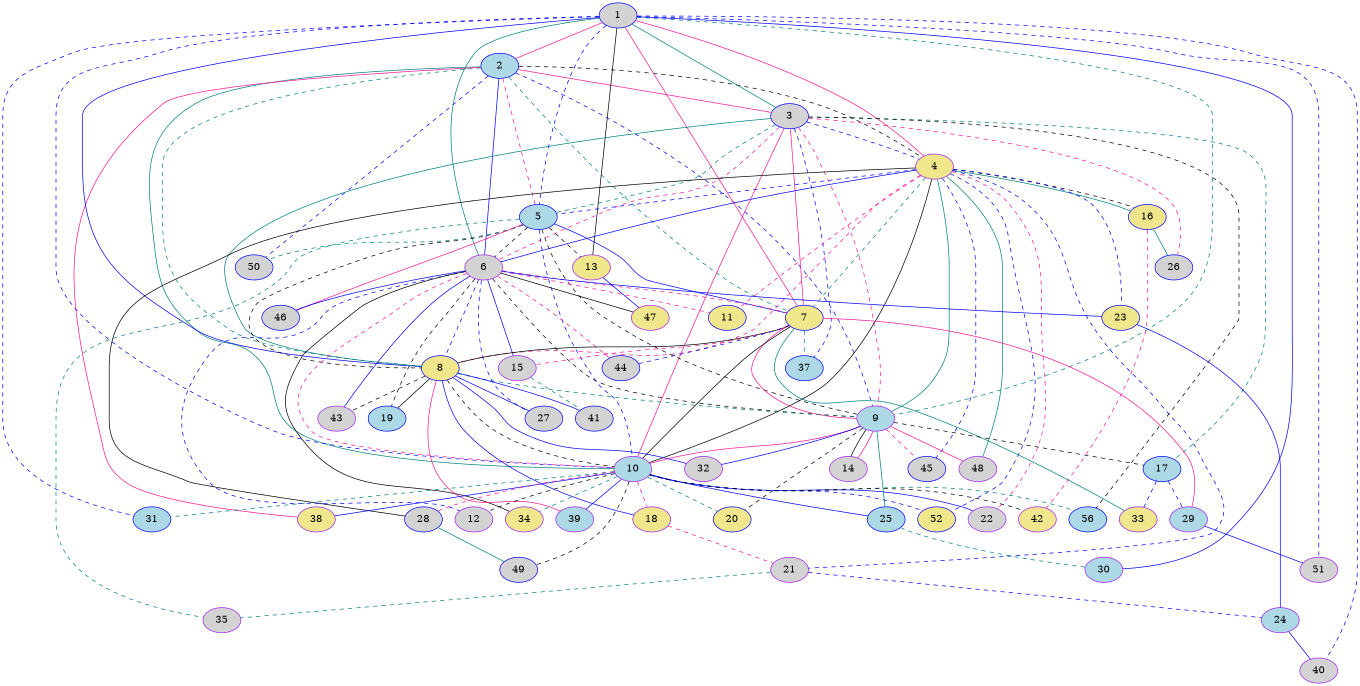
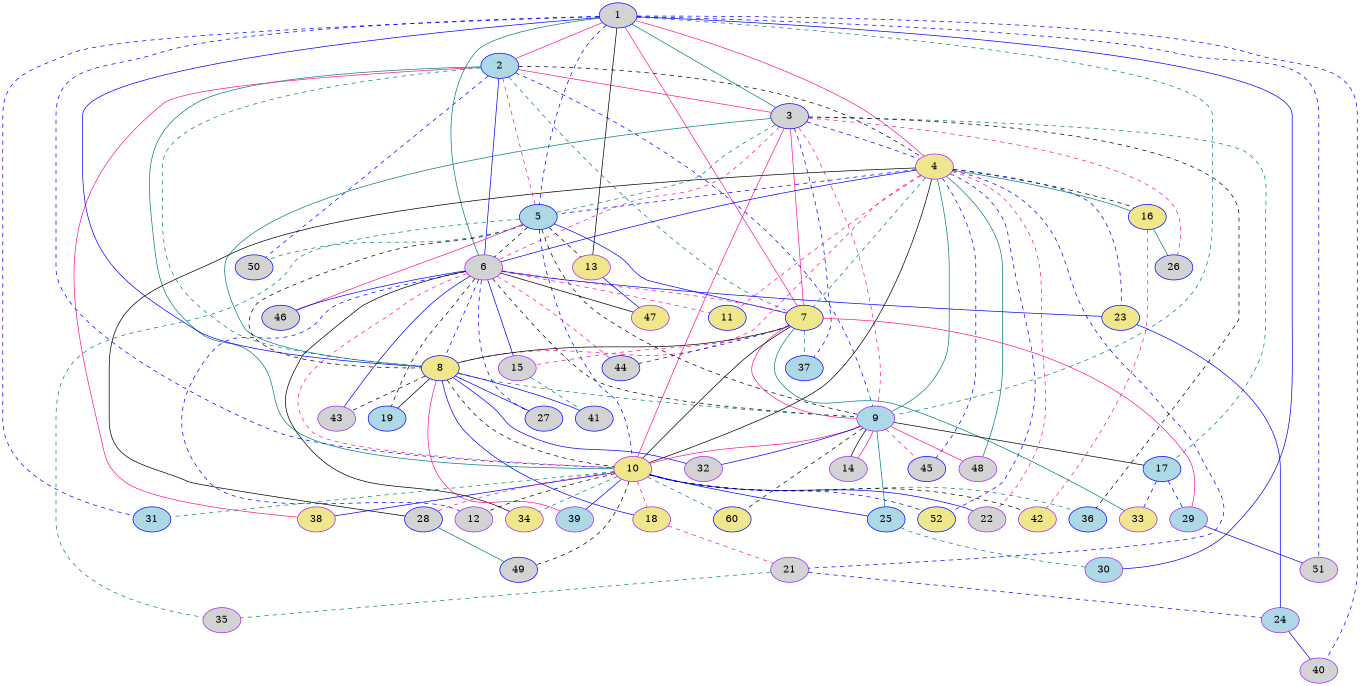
edge "9" -- "17": style dashed -> solid
node "10": fillcolor lightblue -> khaki
node "20": label "20" -> "60"
node "56": label "56" -> "36"
